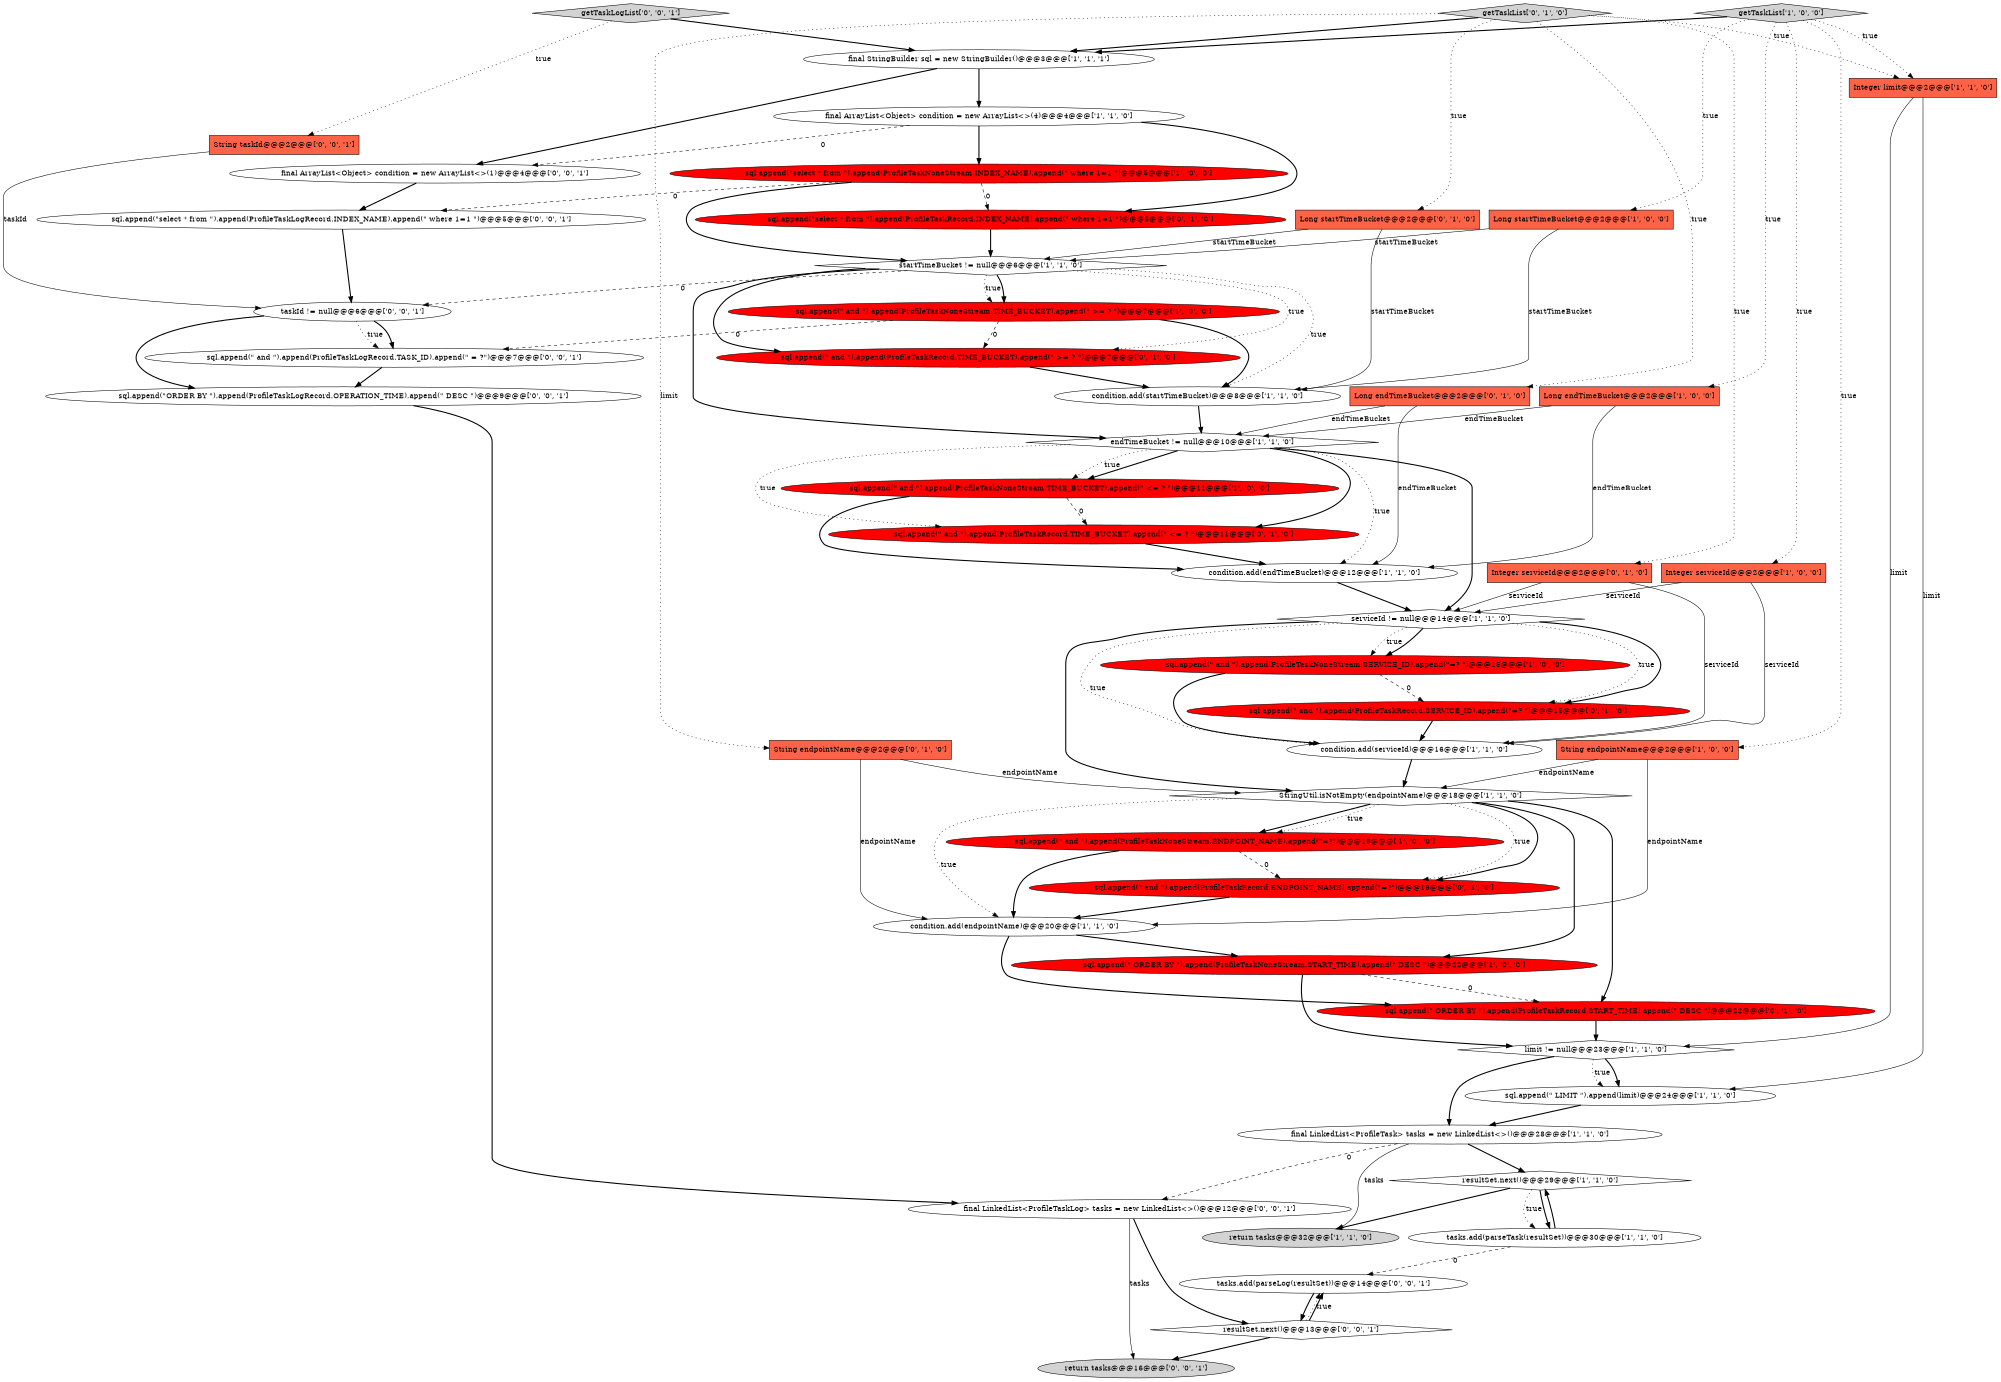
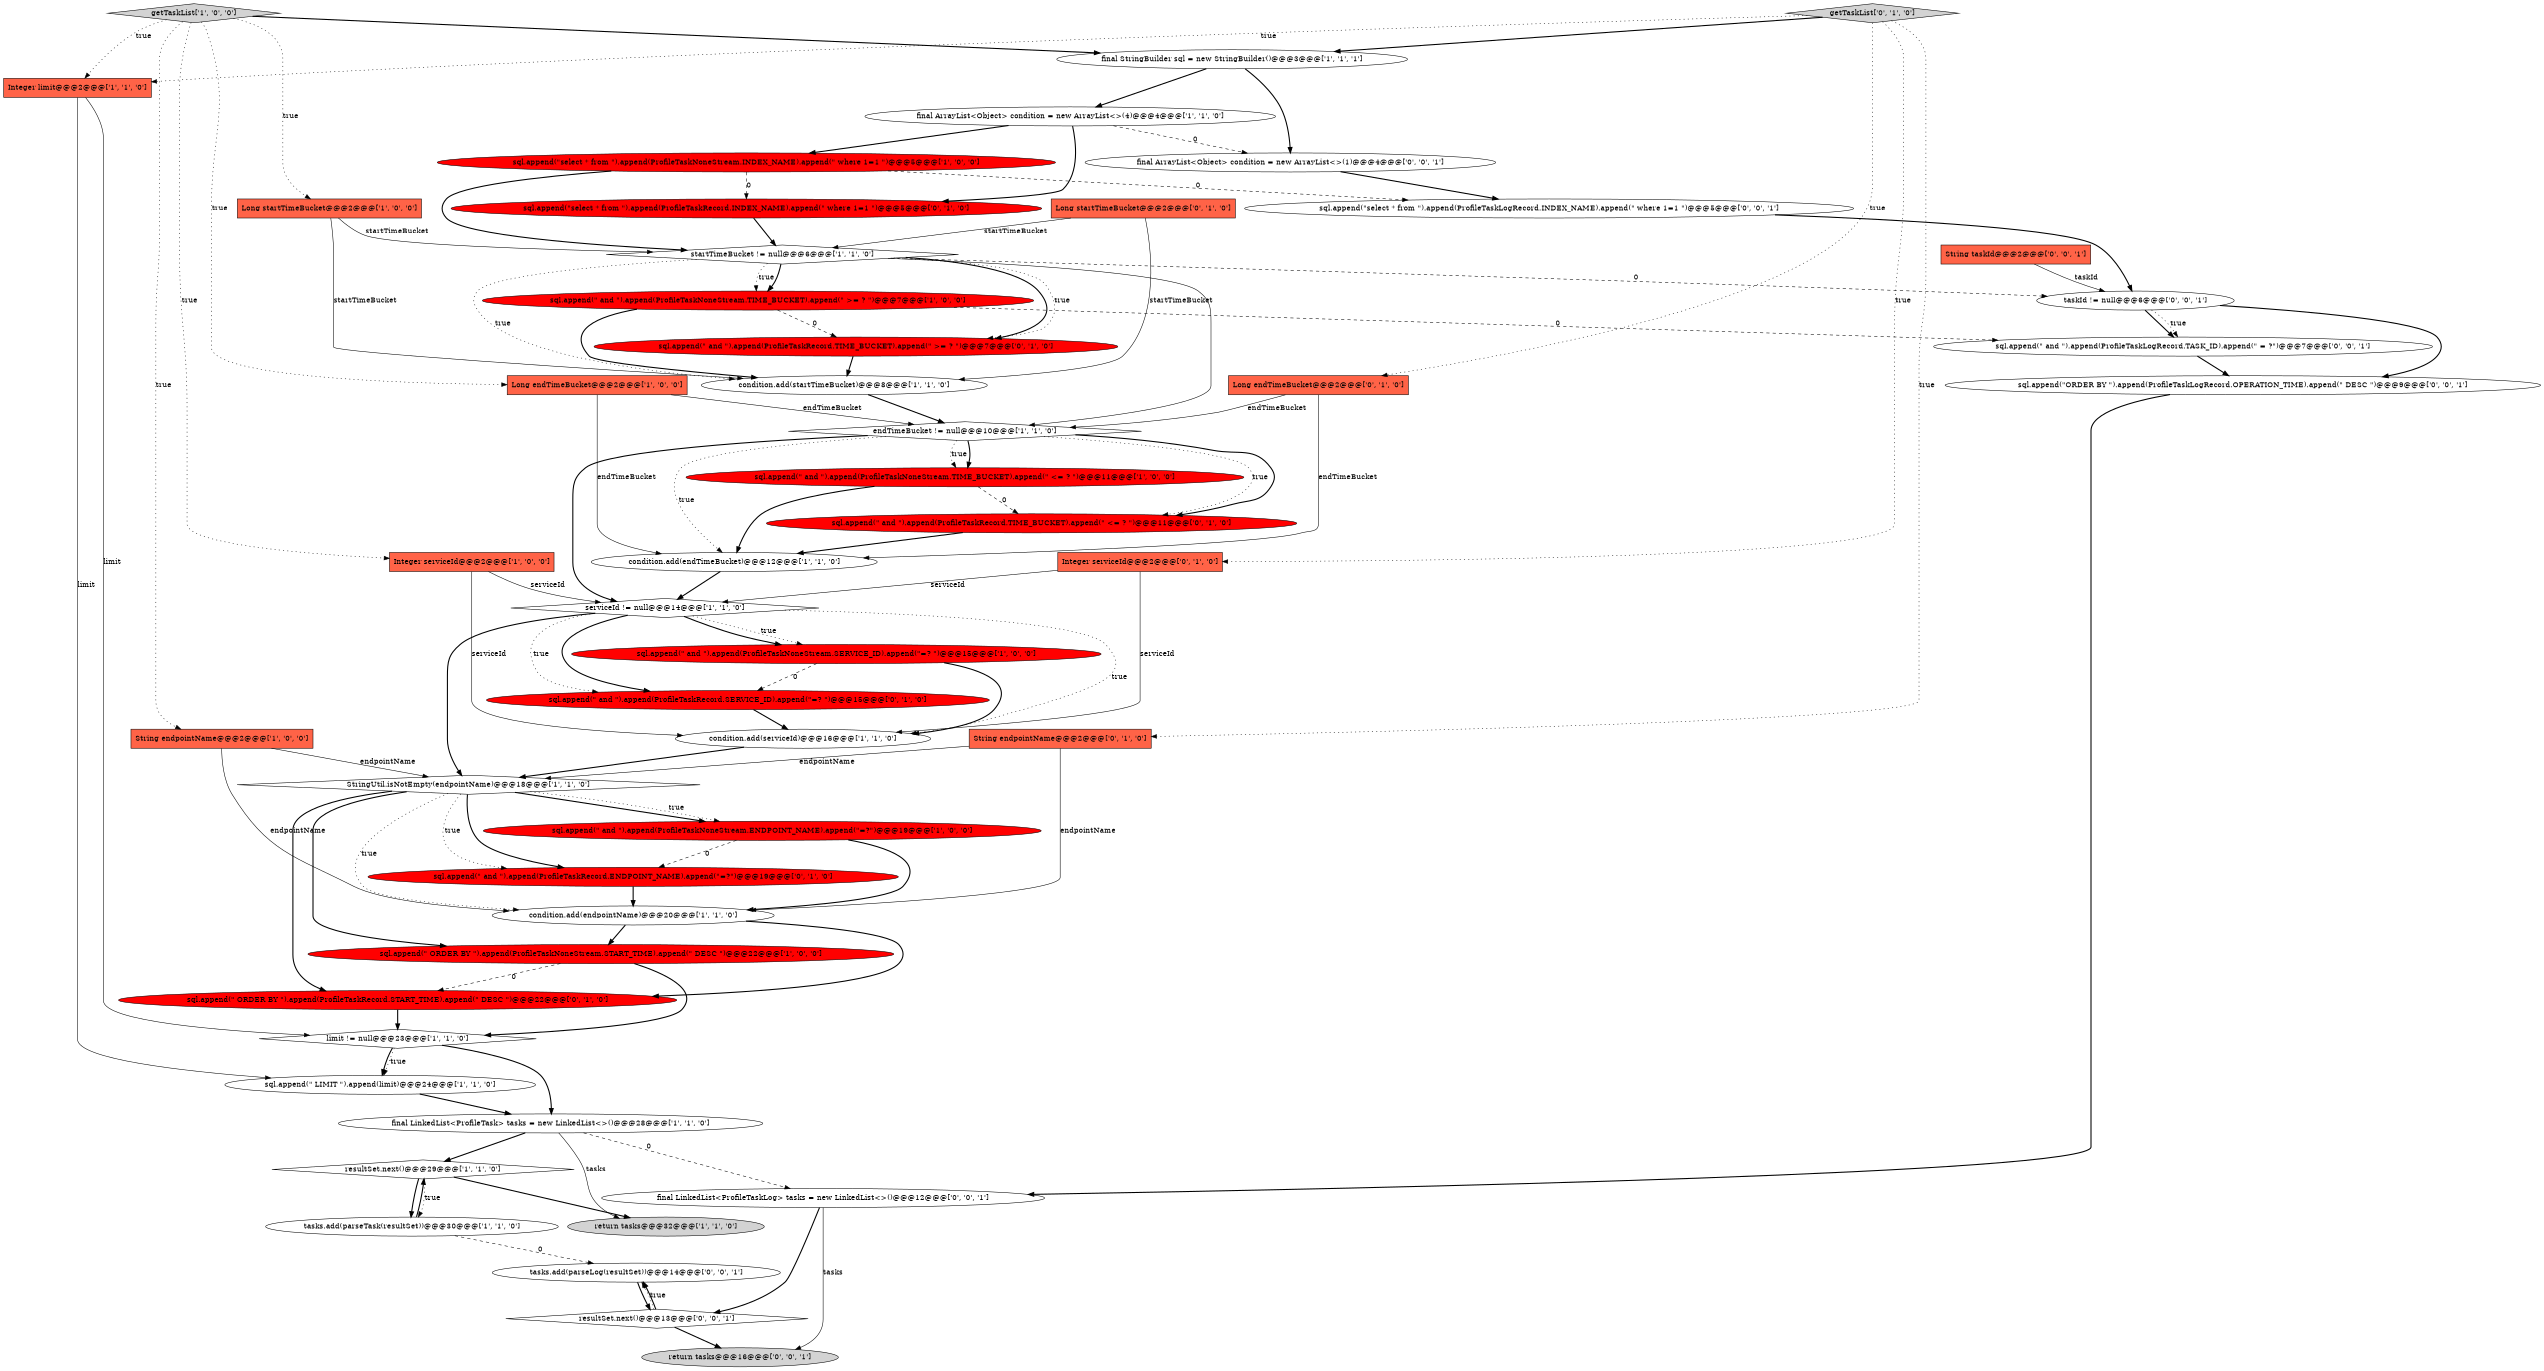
node "getTaskLogList['0', '0', '1']": removed
edge "getTaskList['0', '1', '0']" -> "Long startTimeBucket@@@2@@@['0', '1', '0']": removed, label "true"
edge "getTaskList['0', '1', '0']" -> "String endpointName@@@2@@@['0', '1', '0']": label "limit" -> "true"
edge "startTimeBucket != null@@@6@@@['1', '1', '0']" -> "endTimeBucket != null@@@10@@@['1', '1', '0']": style bold -> solid
